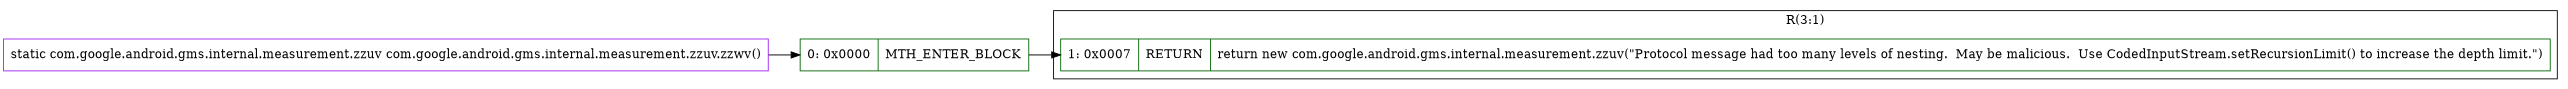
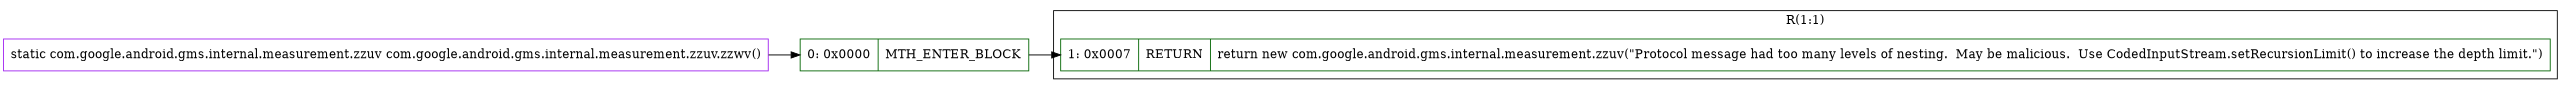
cluster "R(3:1)": label "R(3:1)" -> "R(1:1)"
